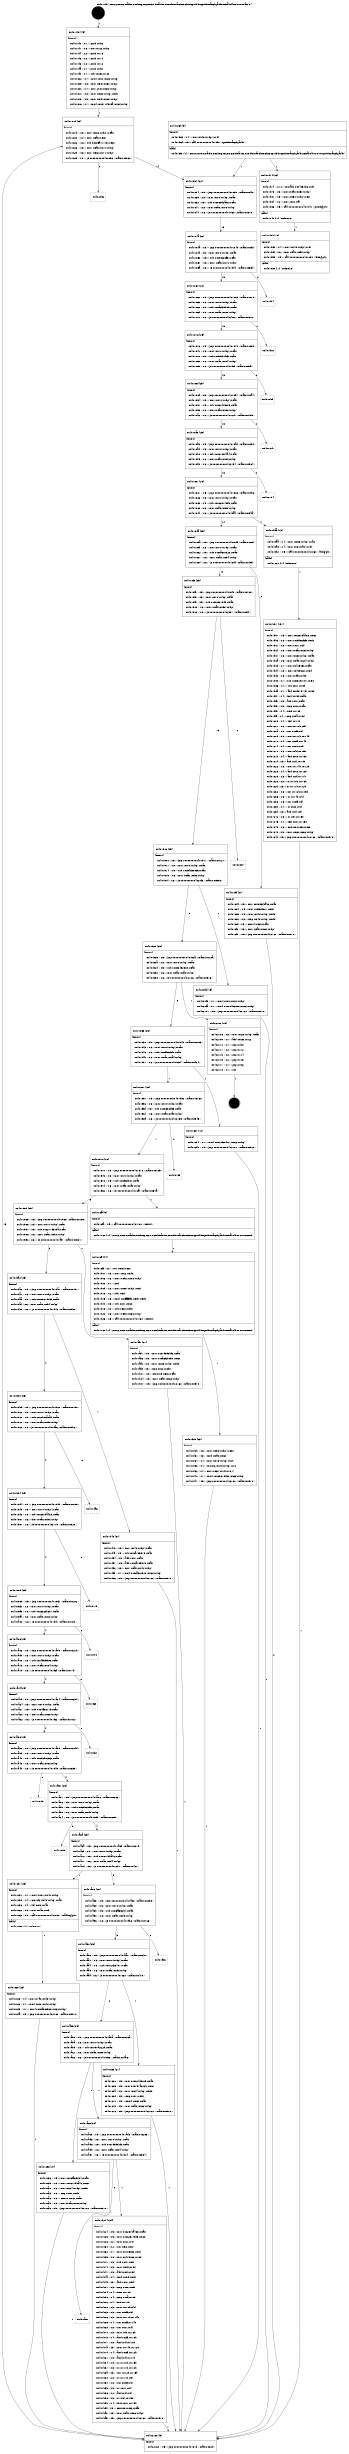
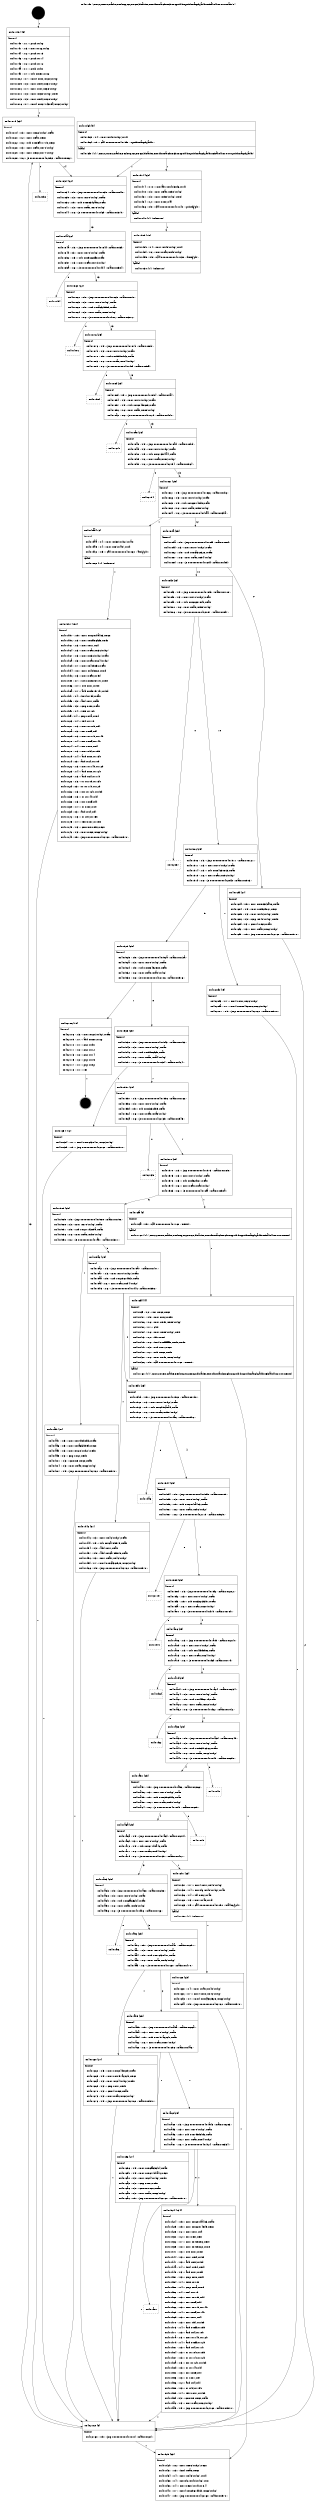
edge "0x401d2b [33]" -> "0x402160 [5]": reversed
